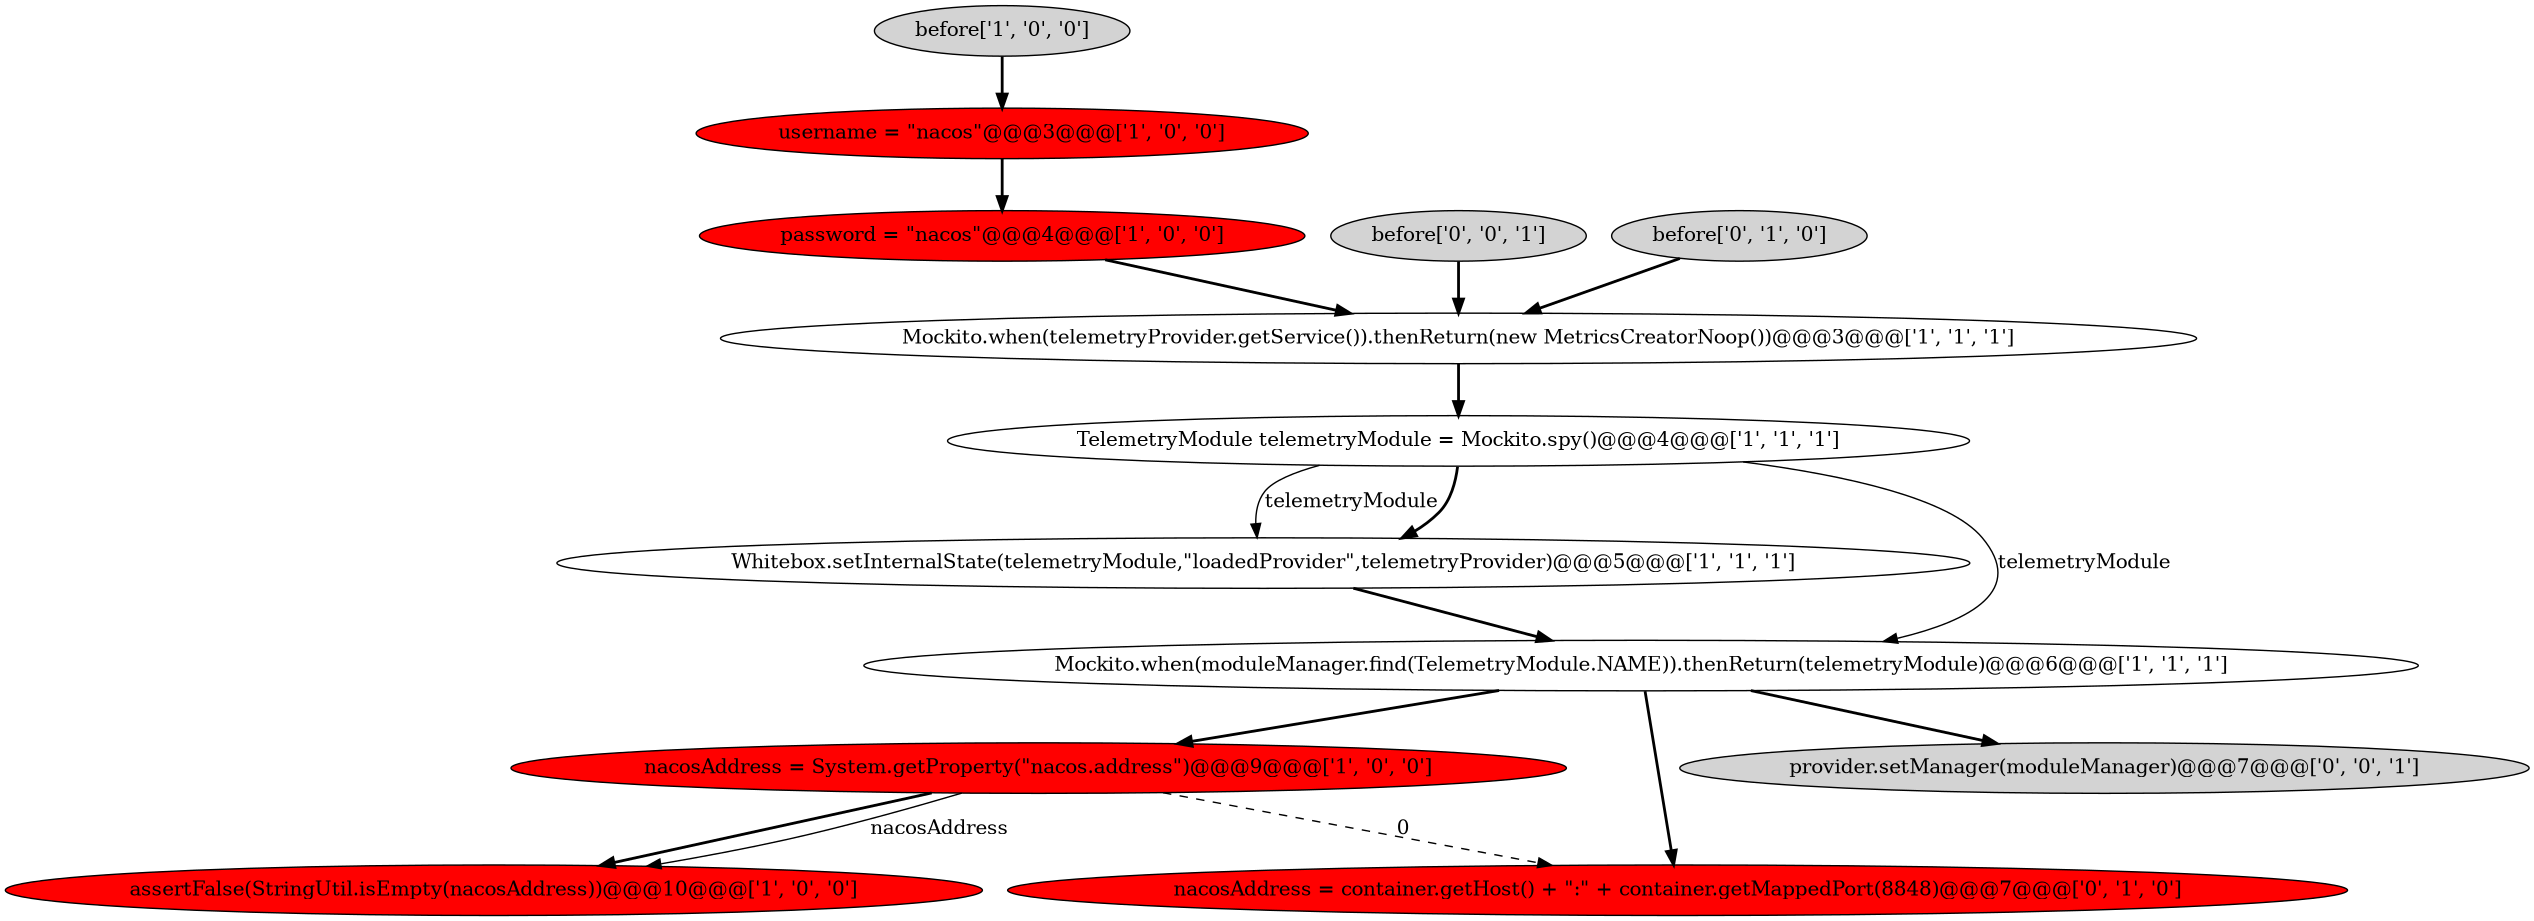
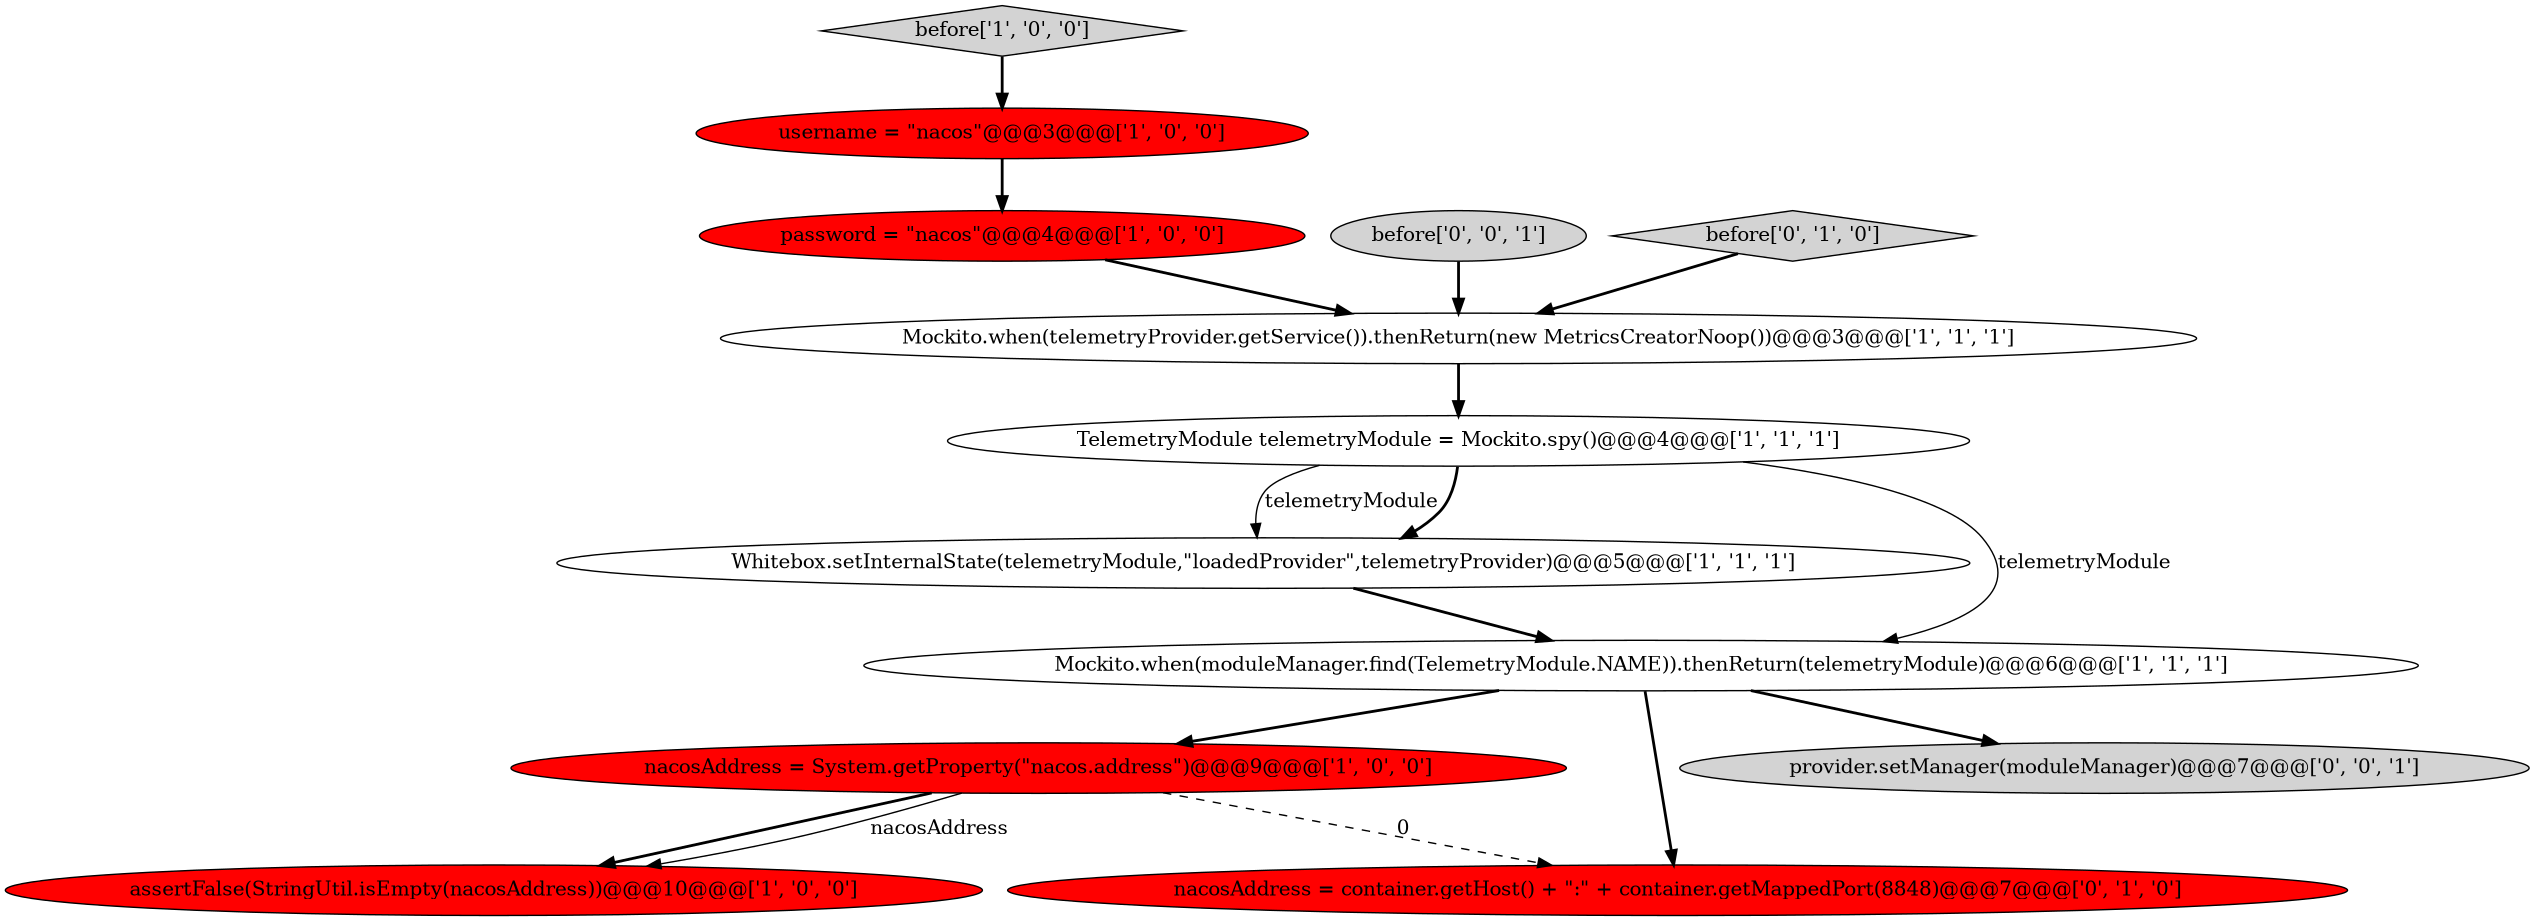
node "before['1', '0', '0']": shape ellipse -> diamond
node "before['0', '1', '0']": shape ellipse -> diamond
